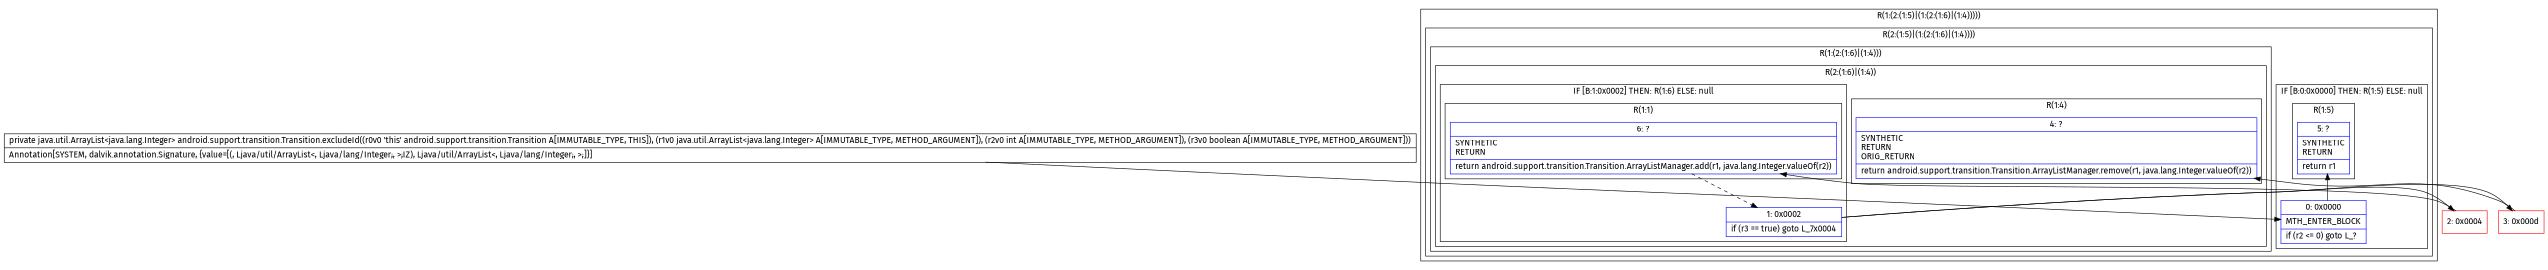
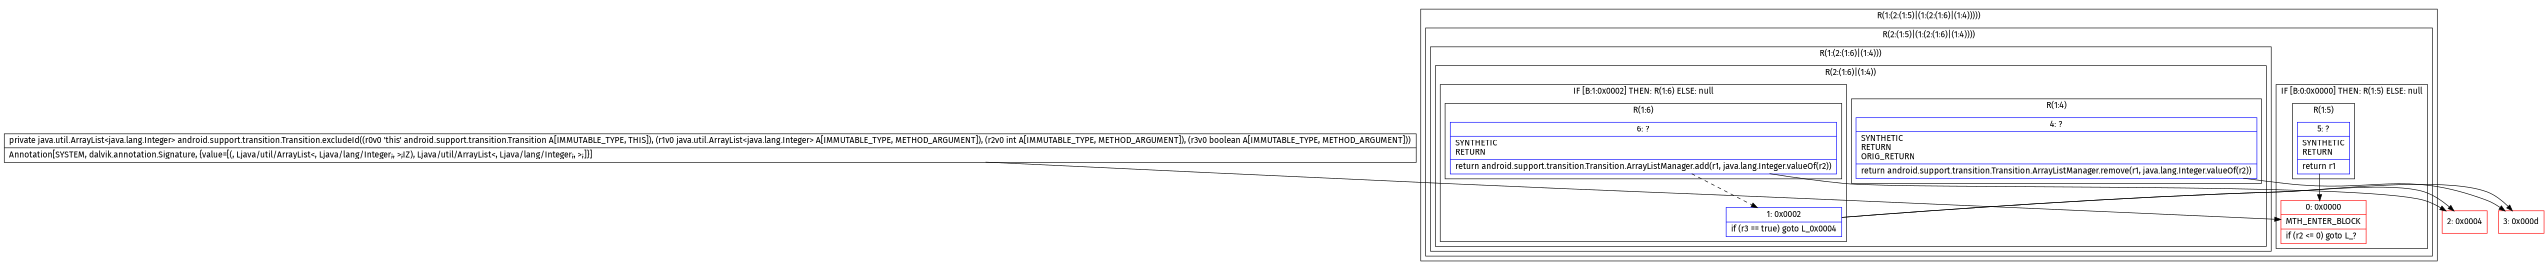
cluster "R(1:1)": label "R(1:1)" -> "R(1:6)"
edge "3: 0x000d" -> "4: ?": reversed
edge "2: 0x0004" -> "6: ?": reversed
edge "0: 0x0000" -> "5: ?": reversed
node "0: 0x0000": color blue -> red
node "1: 0x0002": text "if (r3 == true) goto L_7x0004" -> "if (r3 == true) goto L_0x0004"
